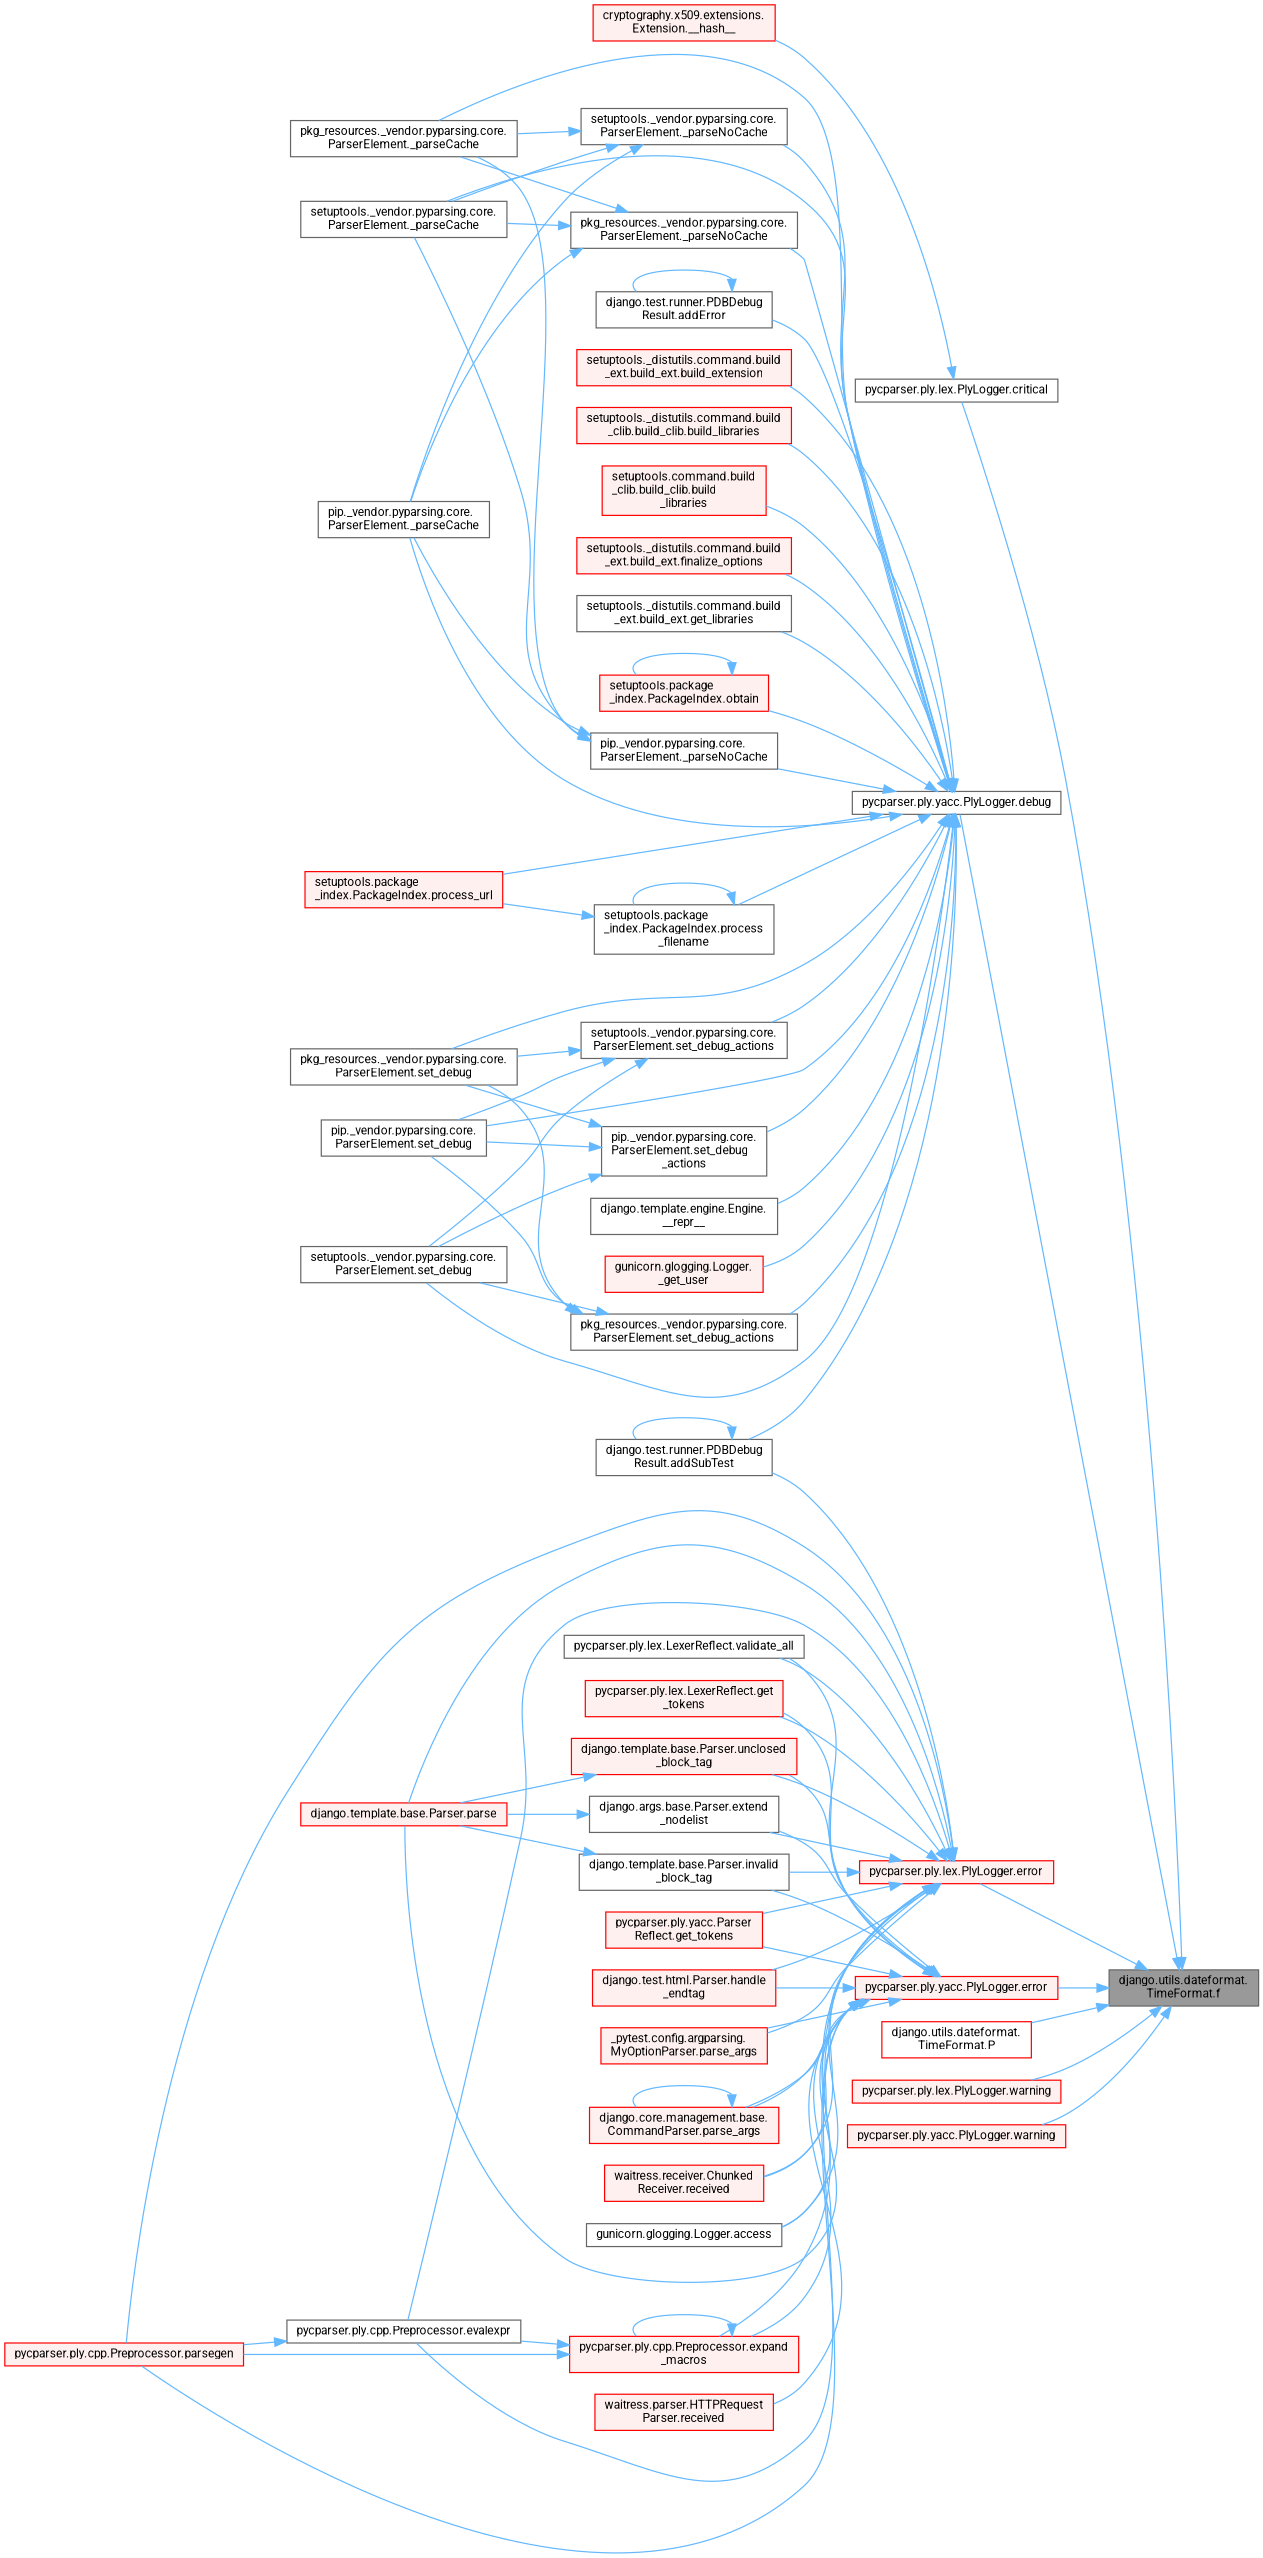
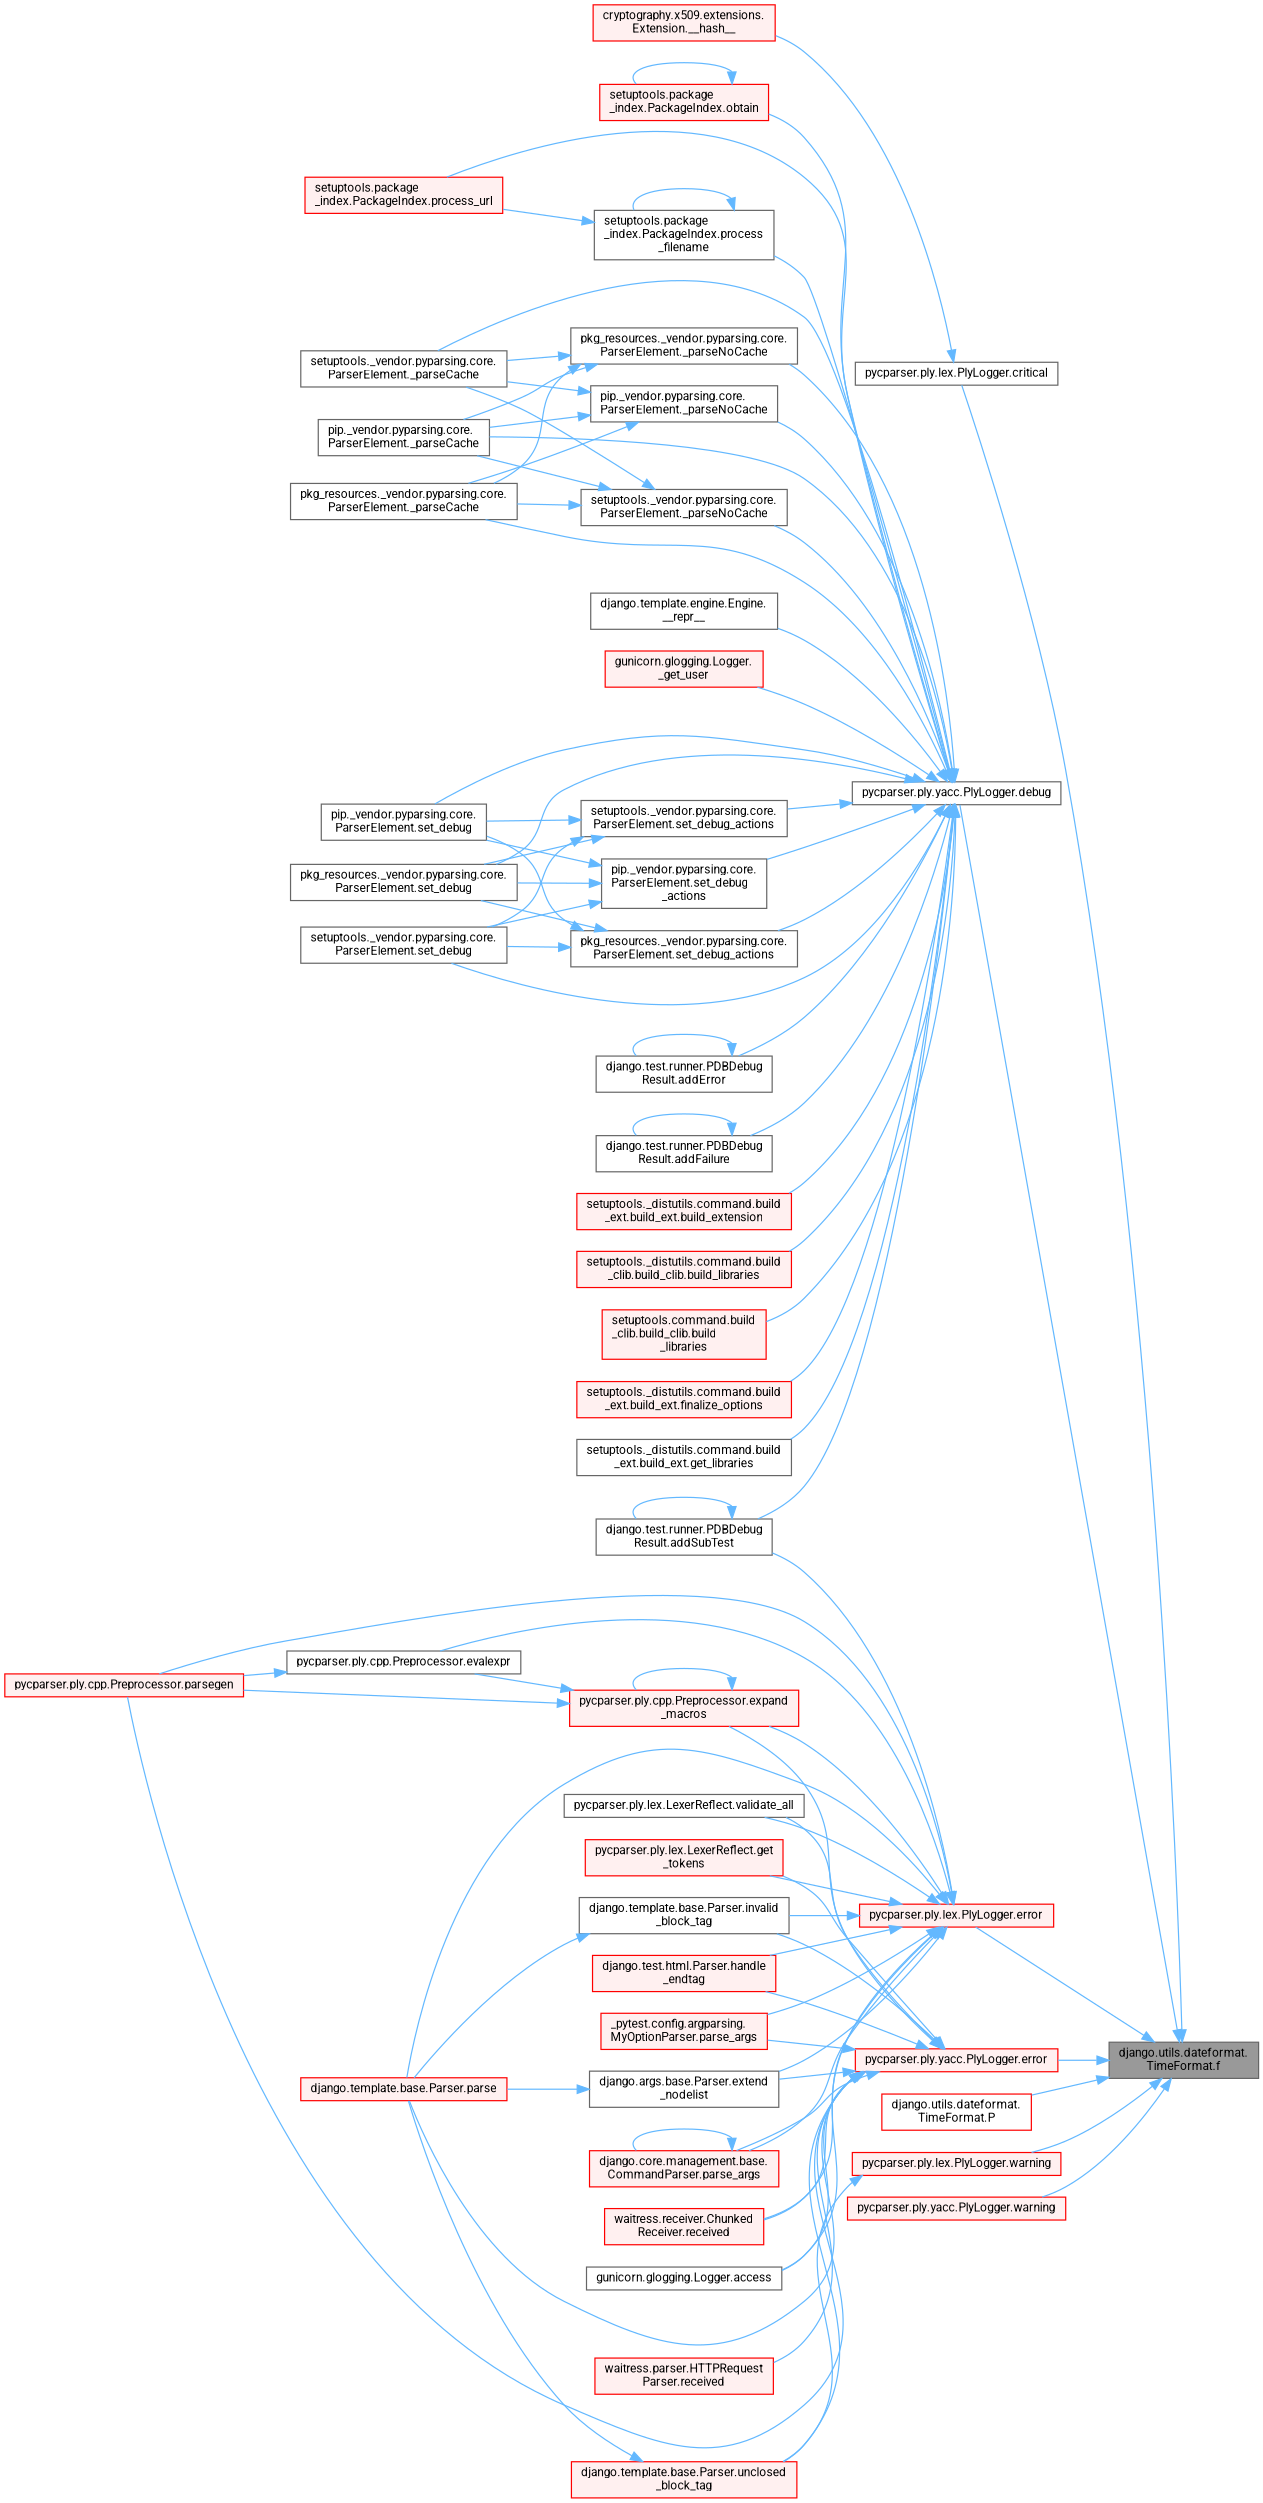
node "django.test.runner.PDBDebug Result.addFailure": added
edge "django.template.base.Parser.unclosed _block_tag" -> "pycparser.ply.lex.PlyLogger.error": now "django.template.base.Parser.unclosed _block_tag" -> "pycparser.ply.lex.PlyLogger.warning"
node "pycparser.ply.yacc.Parser Reflect.get_tokens": removed
edge "pycparser.ply.cpp.Preprocessor.evalexpr" -> "pycparser.ply.yacc.PlyLogger.error": removed
